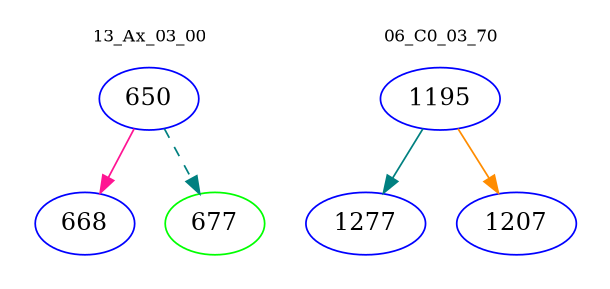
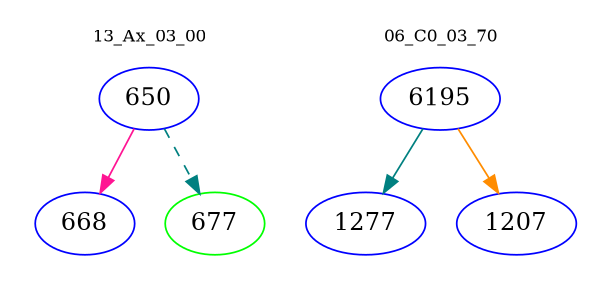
node "1195": label "1195" -> "6195"
